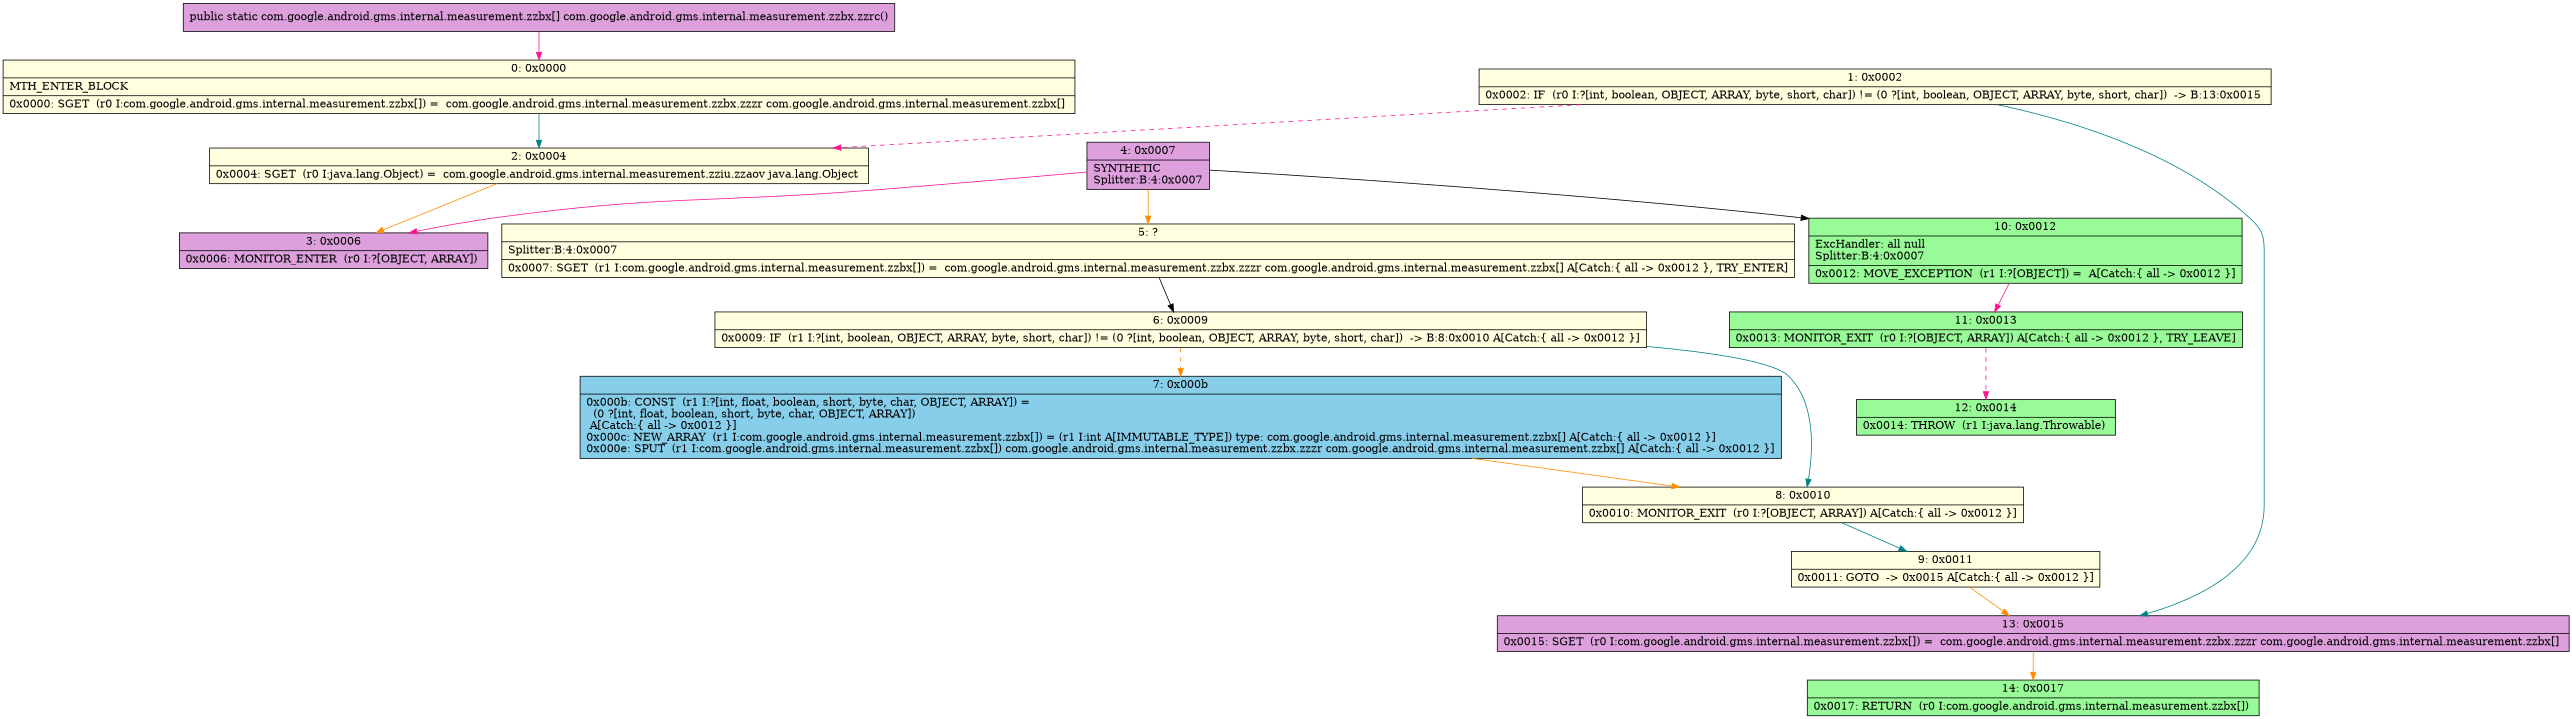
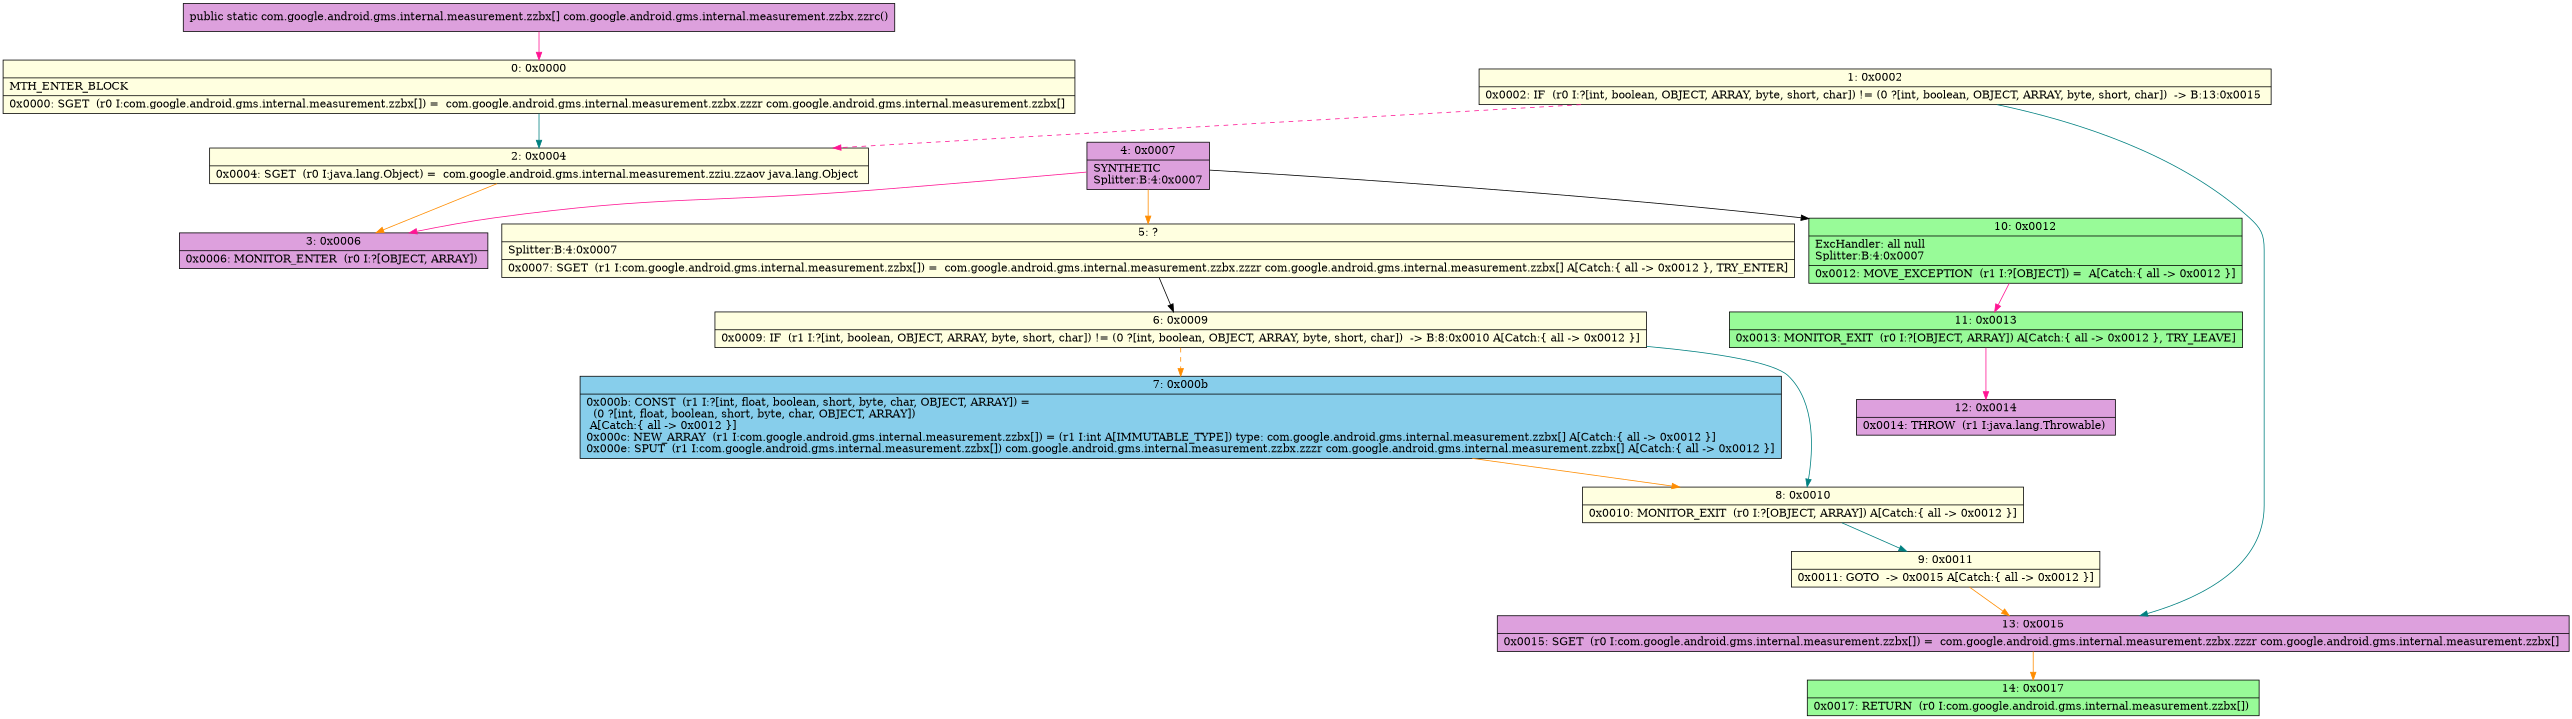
edge "11: 0x0013" -> "12: 0x0014": style dashed -> solid
node "12: 0x0014": fillcolor palegreen -> plum
